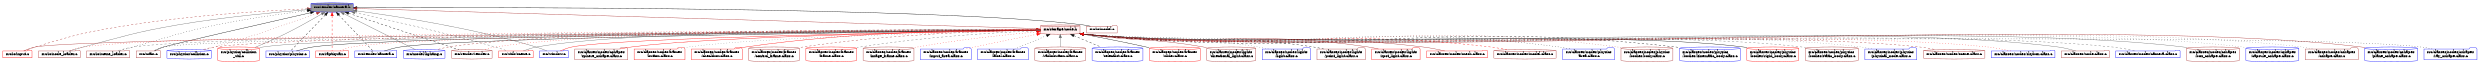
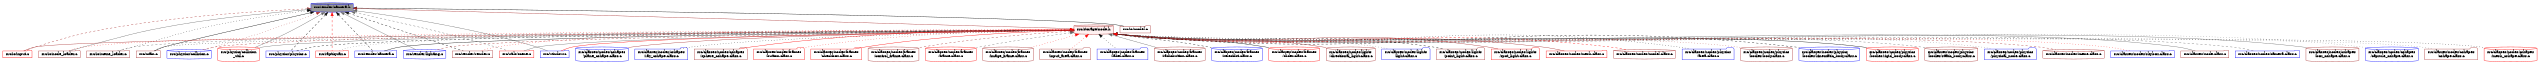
edge "src/raptiquax.c" -> "src/storage/node.h": color red -> gray40
edge "src/physics/physics.c" -> "src/storage/node.h": style solid -> dashed
edge "src/classes/nodes/frames /button.class.c" -> "src/storage/node.h": color gray40 -> red
node "src/model/lighting.c": label "src/model/lighting.c" -> "src/render/lighting.c"
node "src/render/render.c": shape cylinder -> folder
node "src/classes/nodes/frames /input_area.class.c": color blue -> brown
node "src/classes/nodes/cshapes /mesh_cshape.class.c": added
